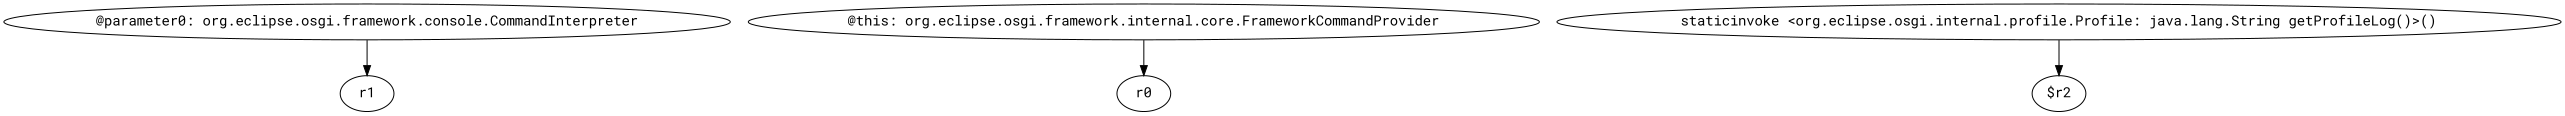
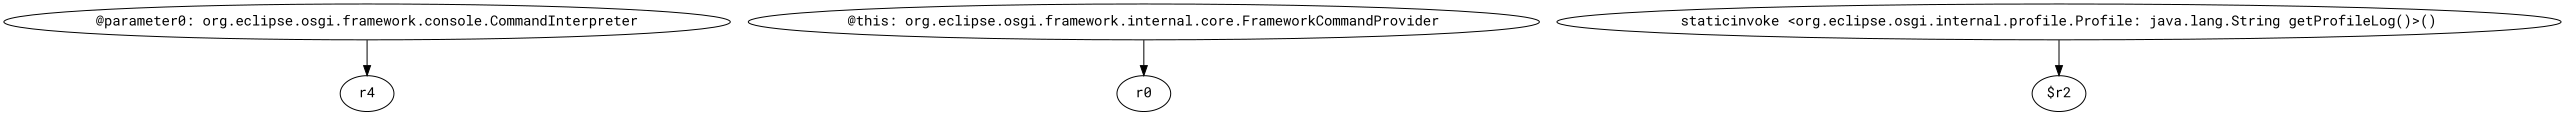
node "r1": label "r1" -> "r4"
